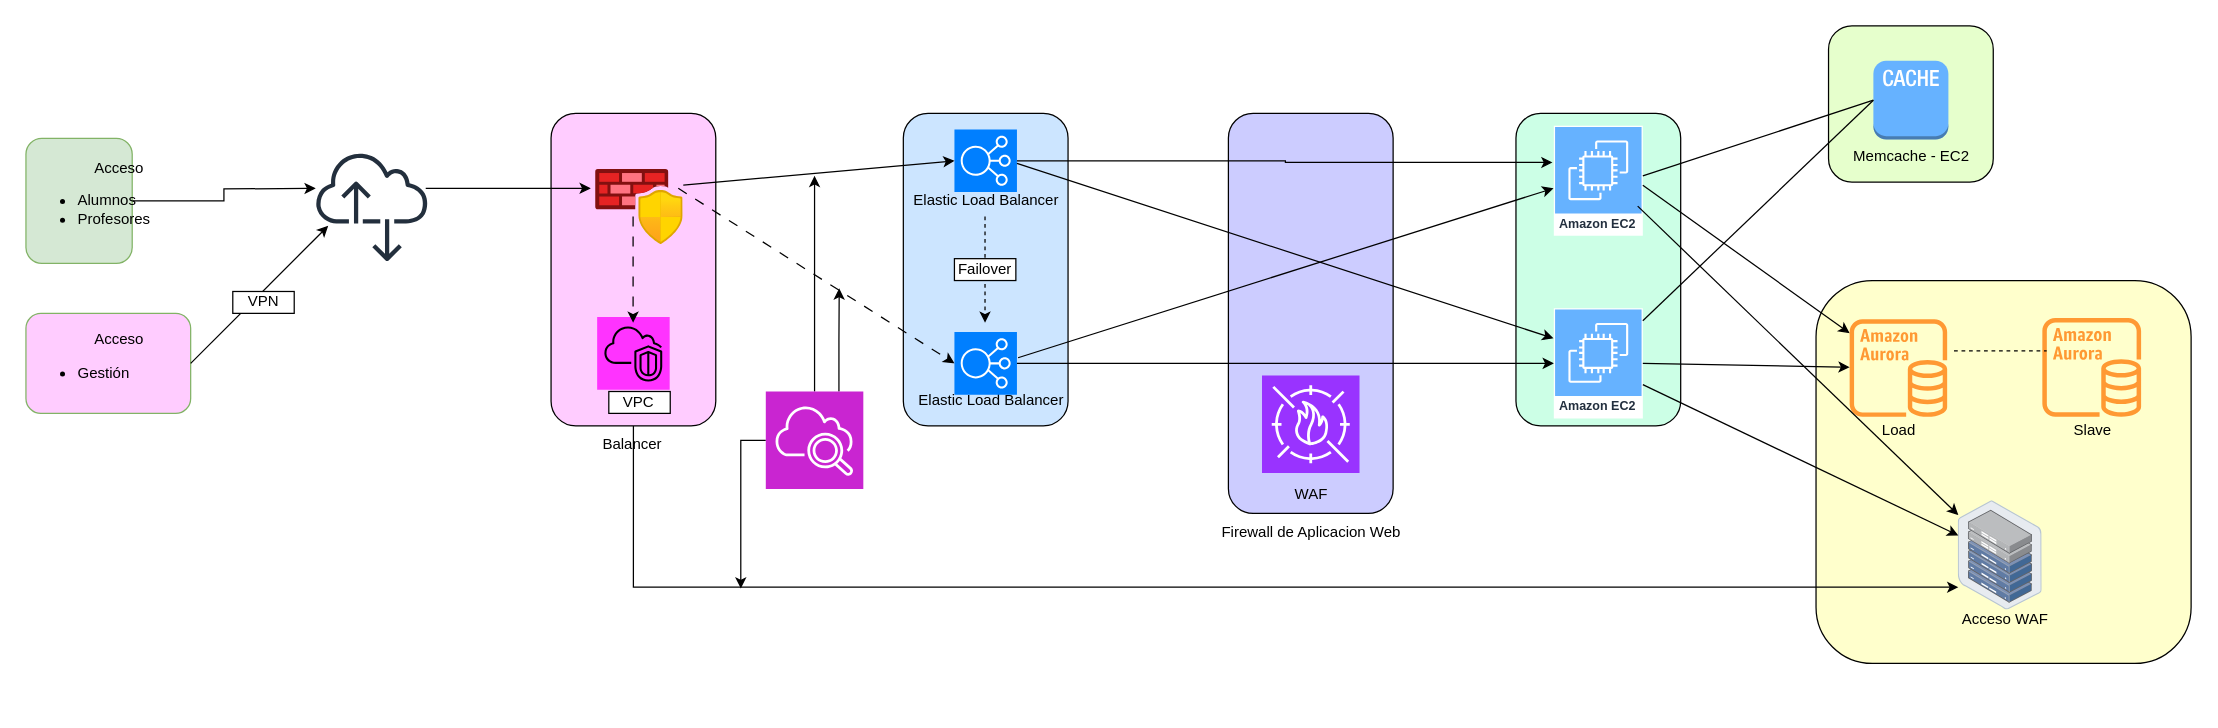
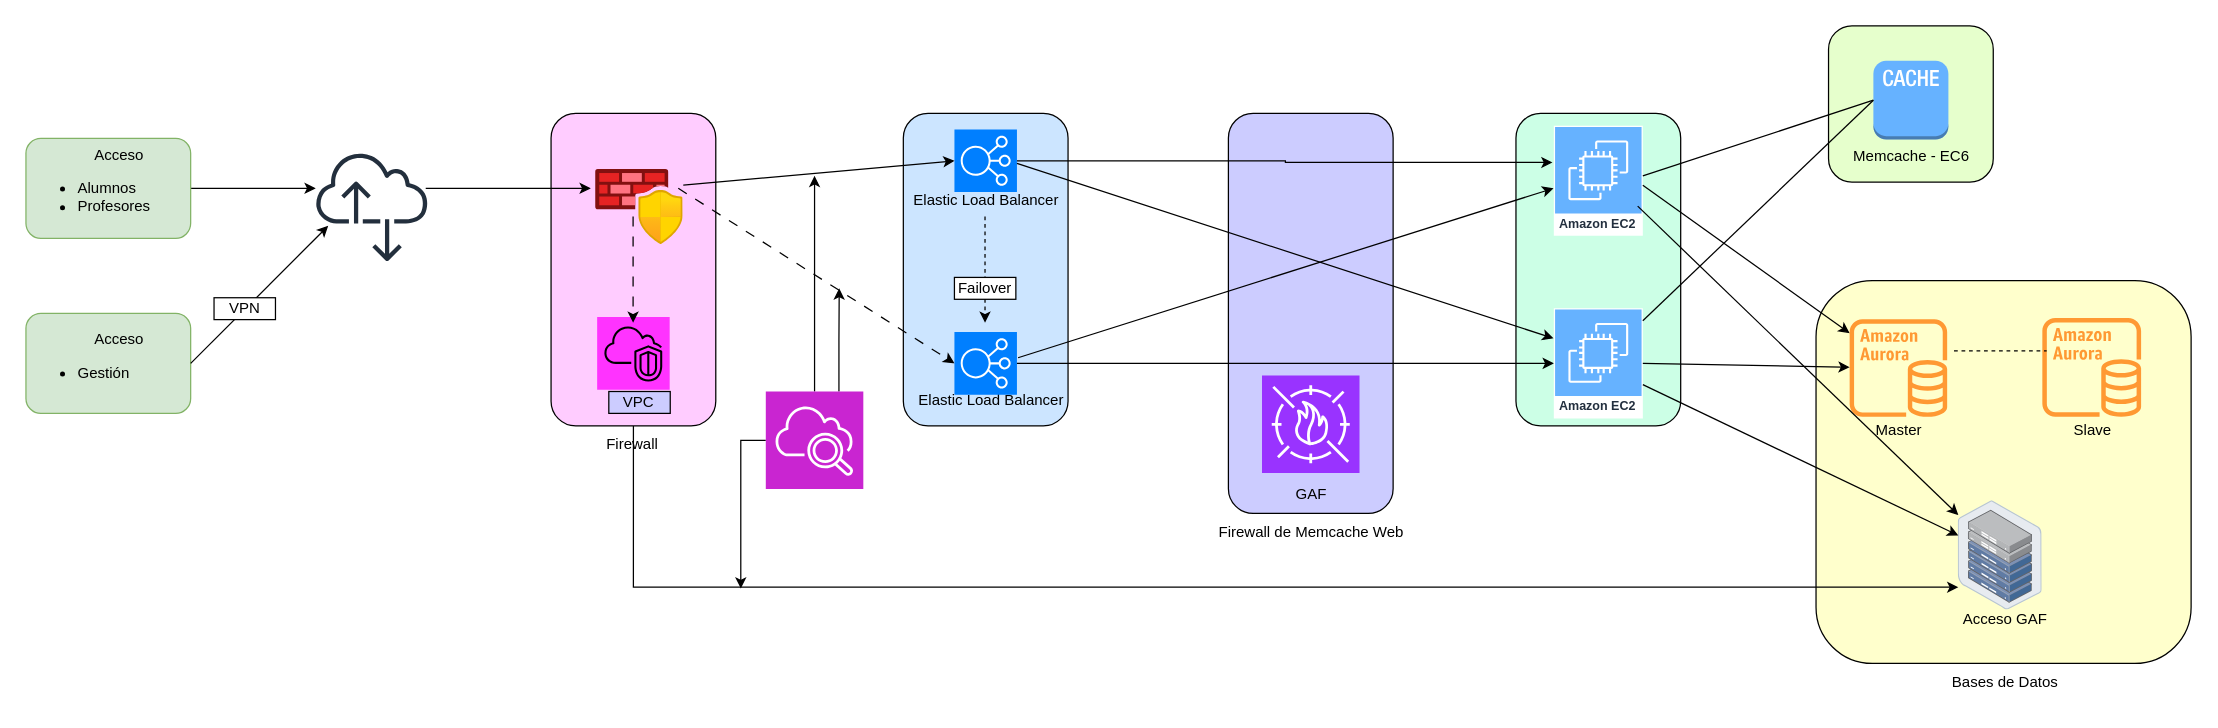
node "Memcache - EC2": label "Memcache - EC2" -> "Memcache - EC6"
node "Acceso Alumnos Profesores": size 106x125 -> 165x100
node "Failover": moved (985, 269) -> (985, 288)
node "VPN": moved (263, 302) -> (245, 308)
node "Acceso Gestión": fillcolor #ffccff -> #d5e8d4
node "VPC": fillcolor #ffffff -> #ccccff
node "Load": label "Load" -> "Master"
node "Balancer": label "Balancer" -> "Firewall"
node "WAF": label "WAF" -> "GAF"
node "Firewall de Aplicacion Web": label "Firewall de Aplicacion Web" -> "Firewall de Memcache Web"
node "Acceso WAF": label "Acceso WAF" -> "Acceso GAF"
node "Bases de Datos": added
